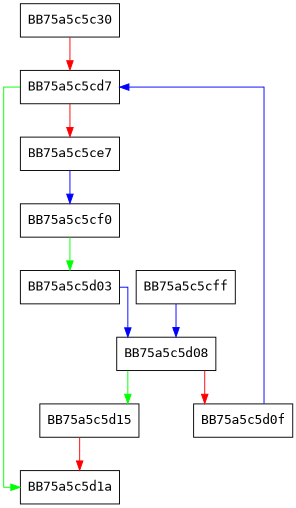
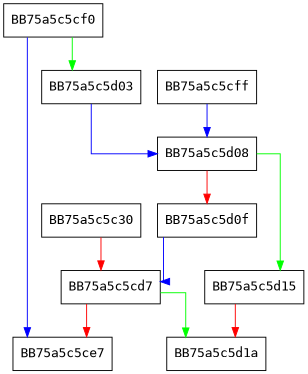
edge "BB75a5c5ce7" -> "BB75a5c5cf0": reversed
